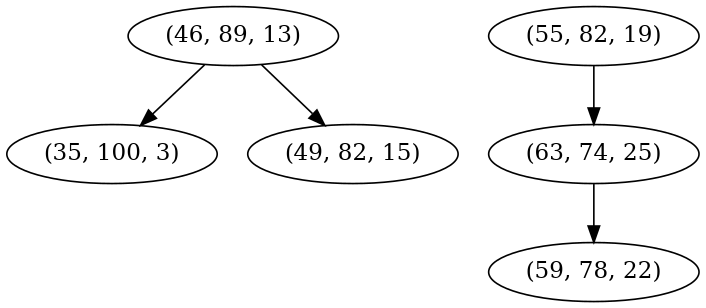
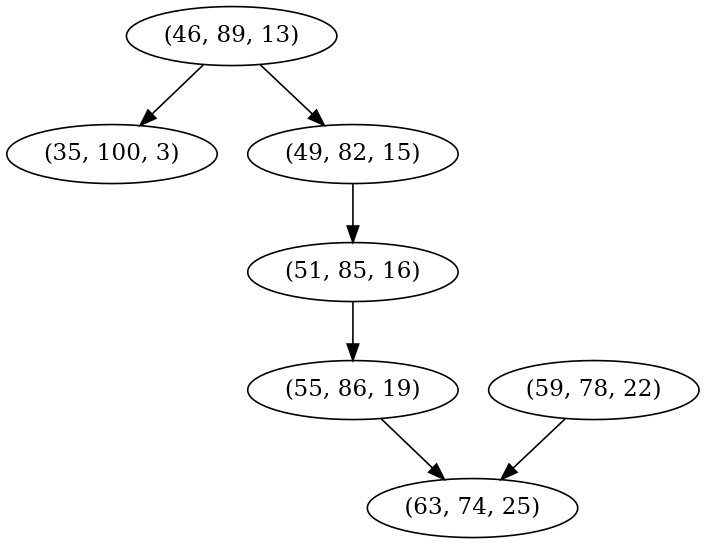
node "(55, 82, 19)": label "(55, 82, 19)" -> "(55, 86, 19)"
edge "(63, 74, 25)" -> "(59, 78, 22)": reversed
node "(51, 85, 16)": added
